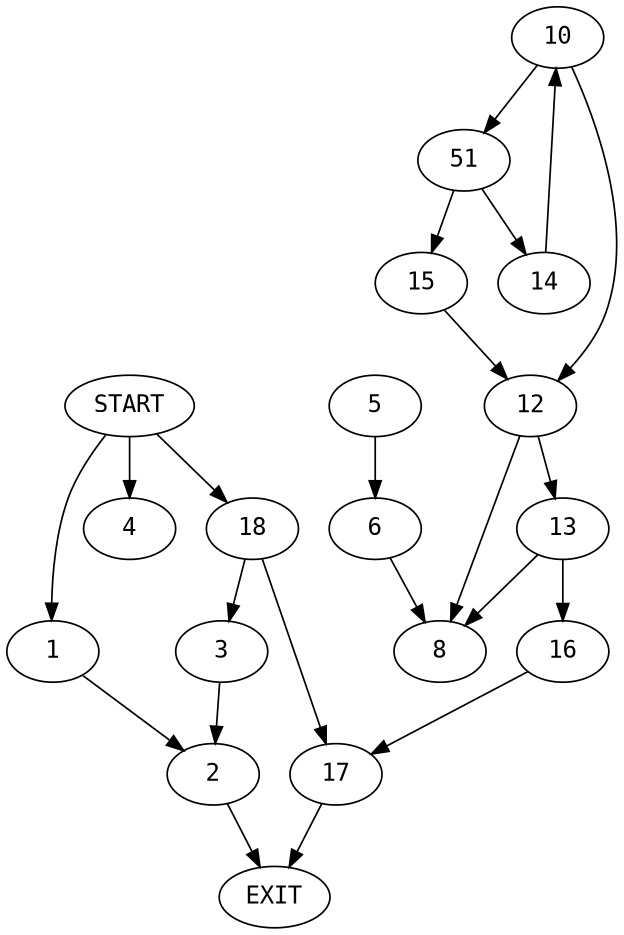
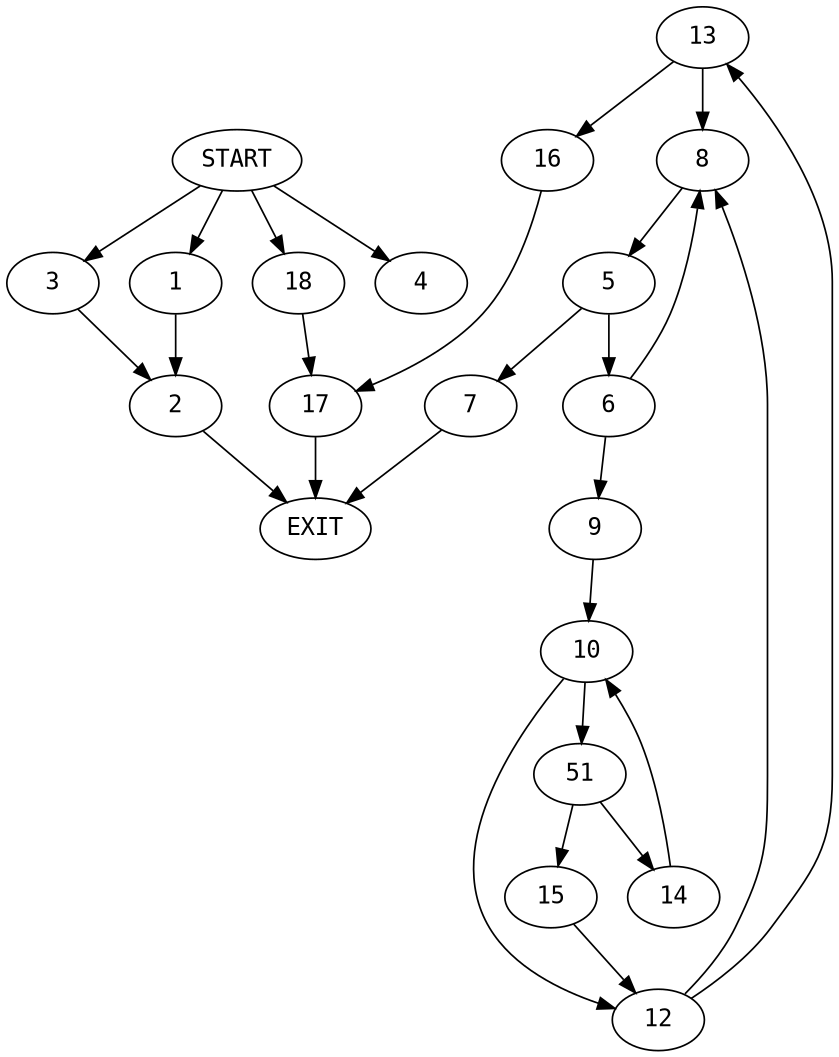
edge "8" -> "5": added
node "7": added
node "9": added
edge "18" -> "3": now "START" -> "3"
